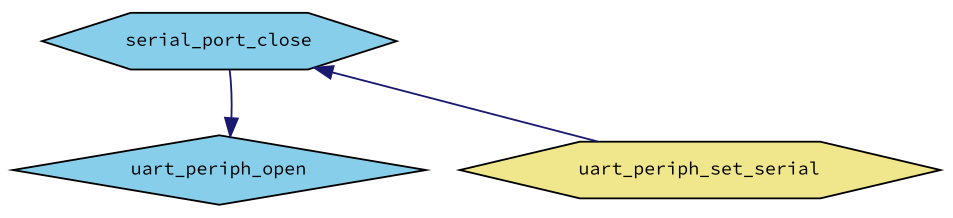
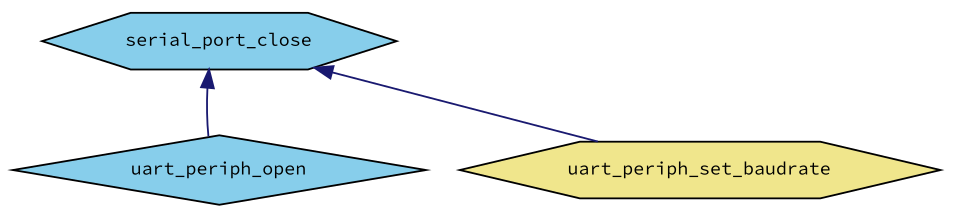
edge "serial_port_close" -> "uart_periph_open": reversed
node "uart_periph_set_serial": label "uart_periph_set_serial" -> "uart_periph_set_baudrate"
